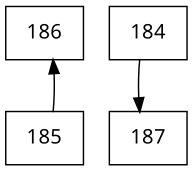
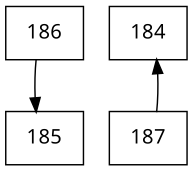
edge "184" -> "187": reversed
edge "185" -> "186": reversed
